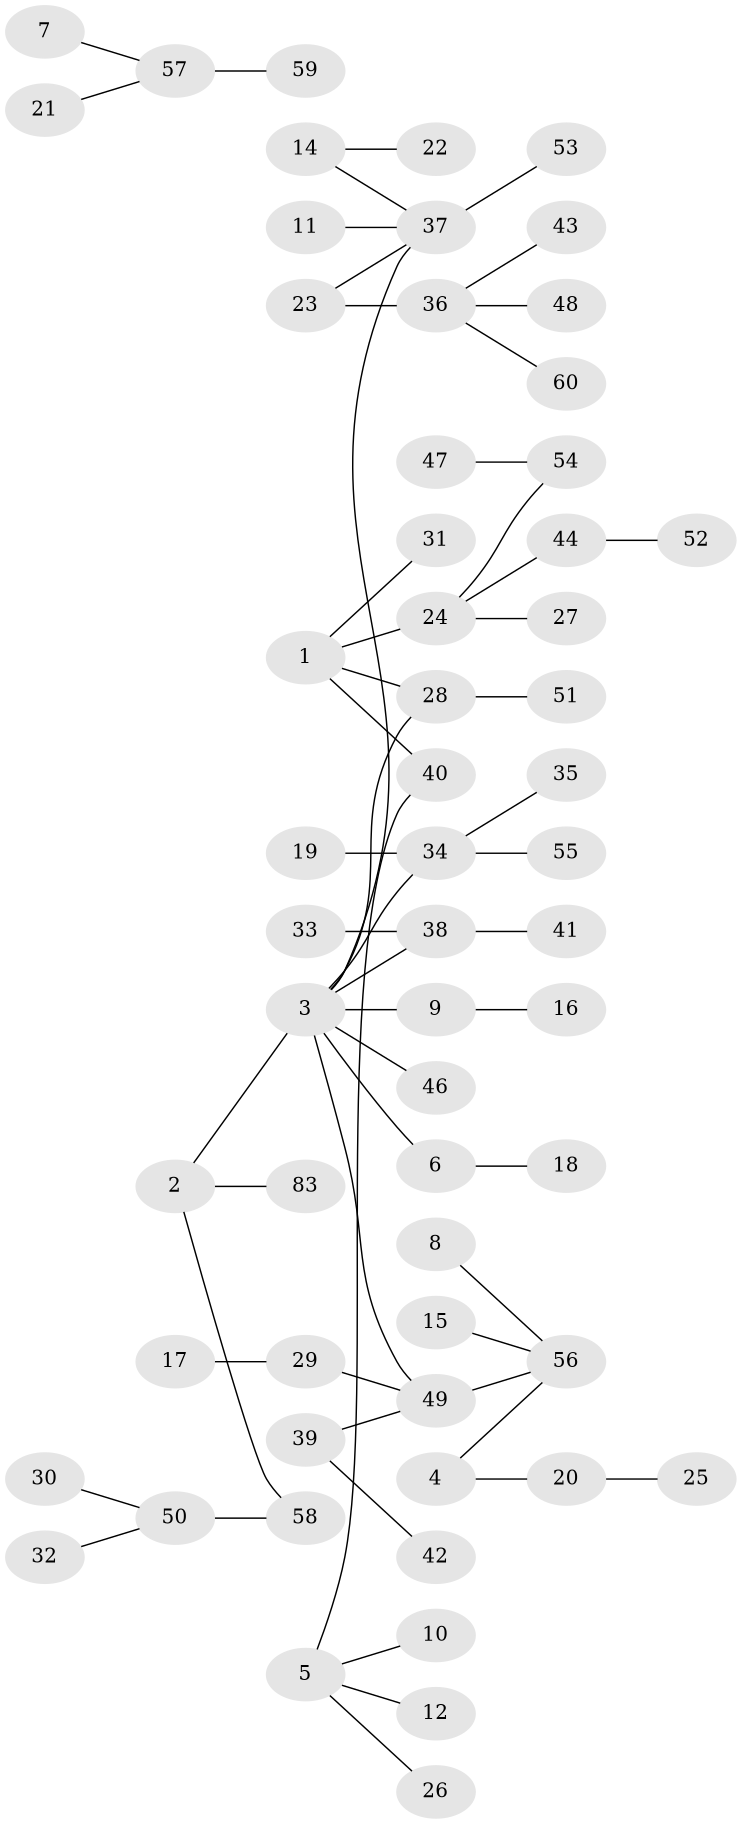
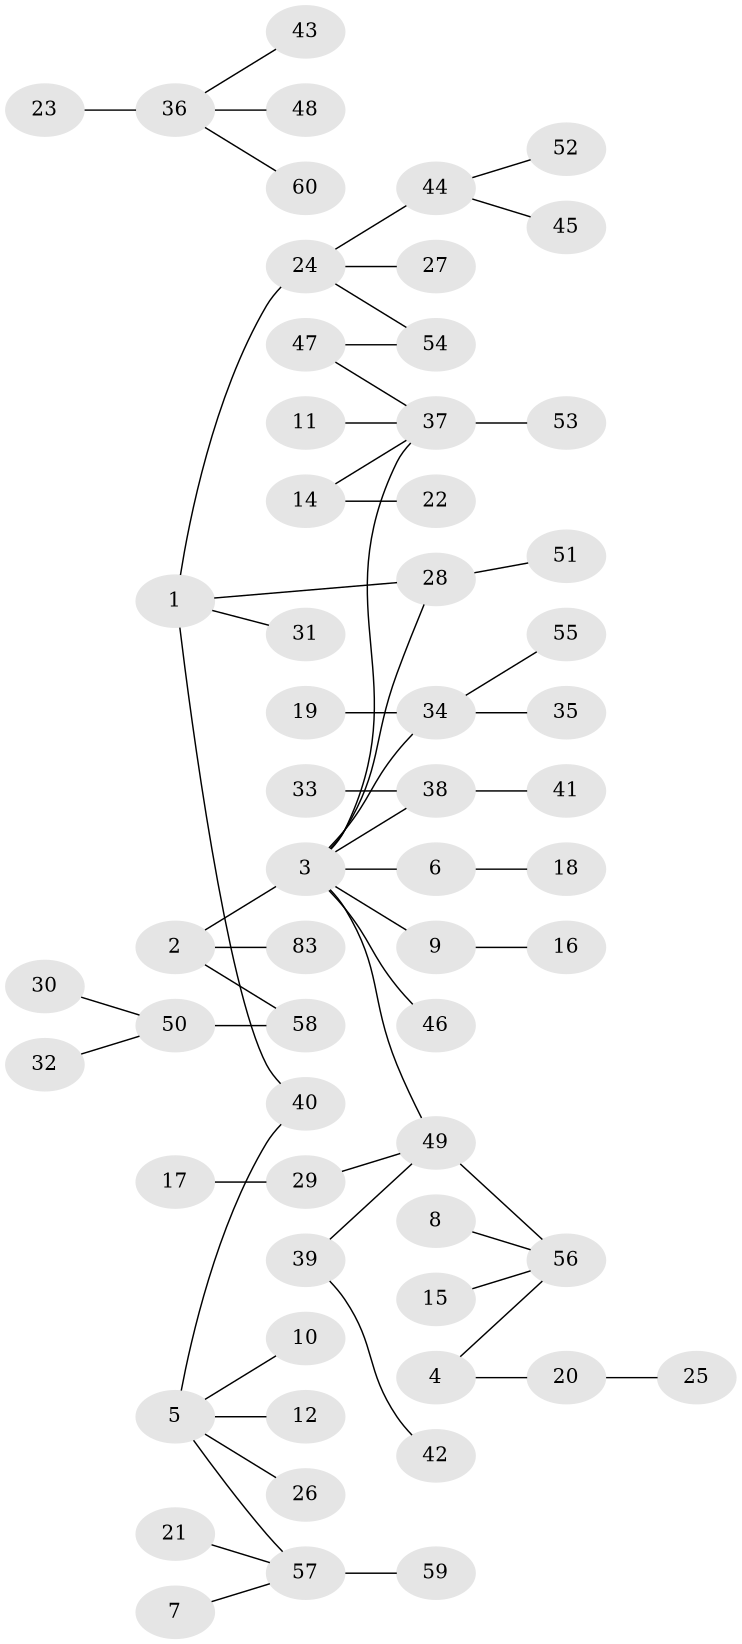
node "45": added
edge "37" -- "23": now "37" -- "47"
edge "5" -- "57": added
